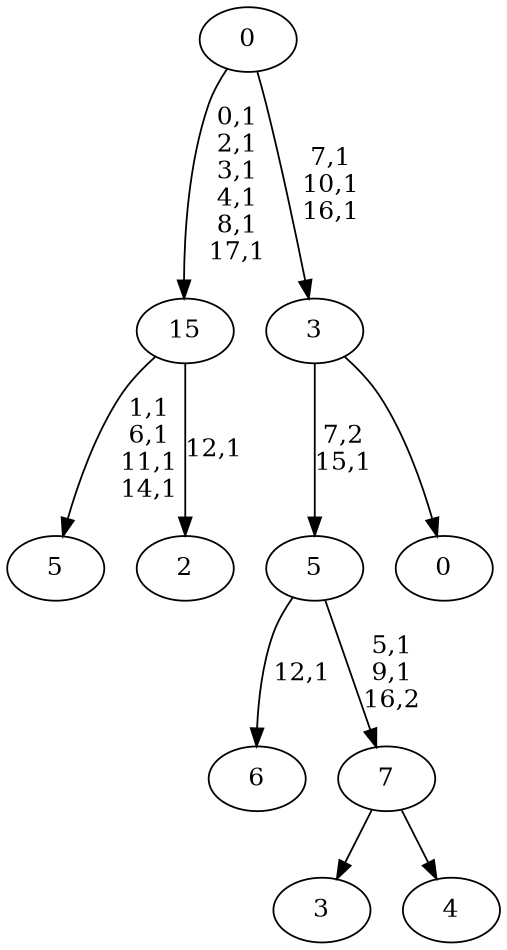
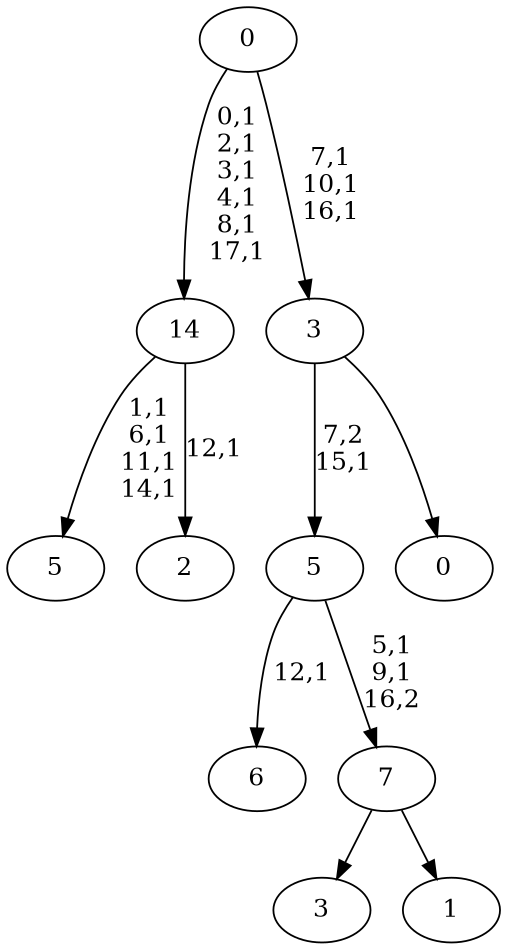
node "15": label "15" -> "14"
node "4": label "4" -> "1"
